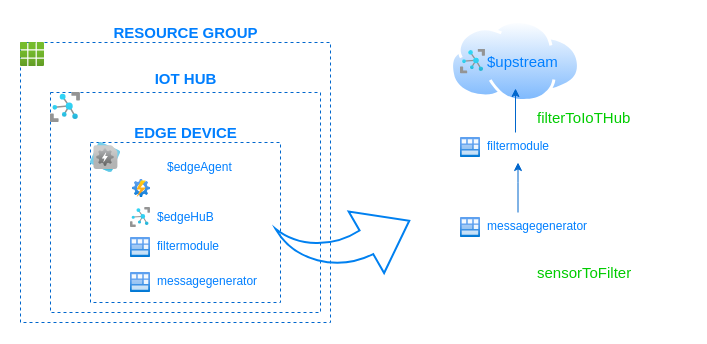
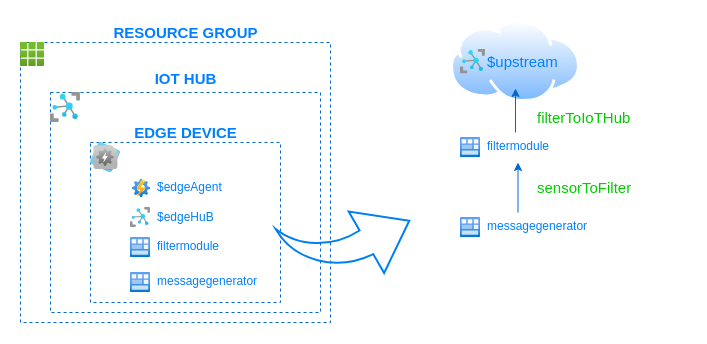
node "$edgeAgent": moved (211, 169) -> (201, 189)
node "sensorToFilter": moved (611, 273) -> (611, 188)
